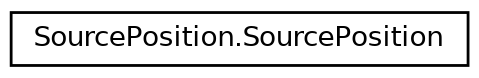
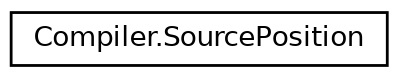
node "SourcePosition.SourcePosition": label "SourcePosition.SourcePosition" -> "Compiler.SourcePosition"
